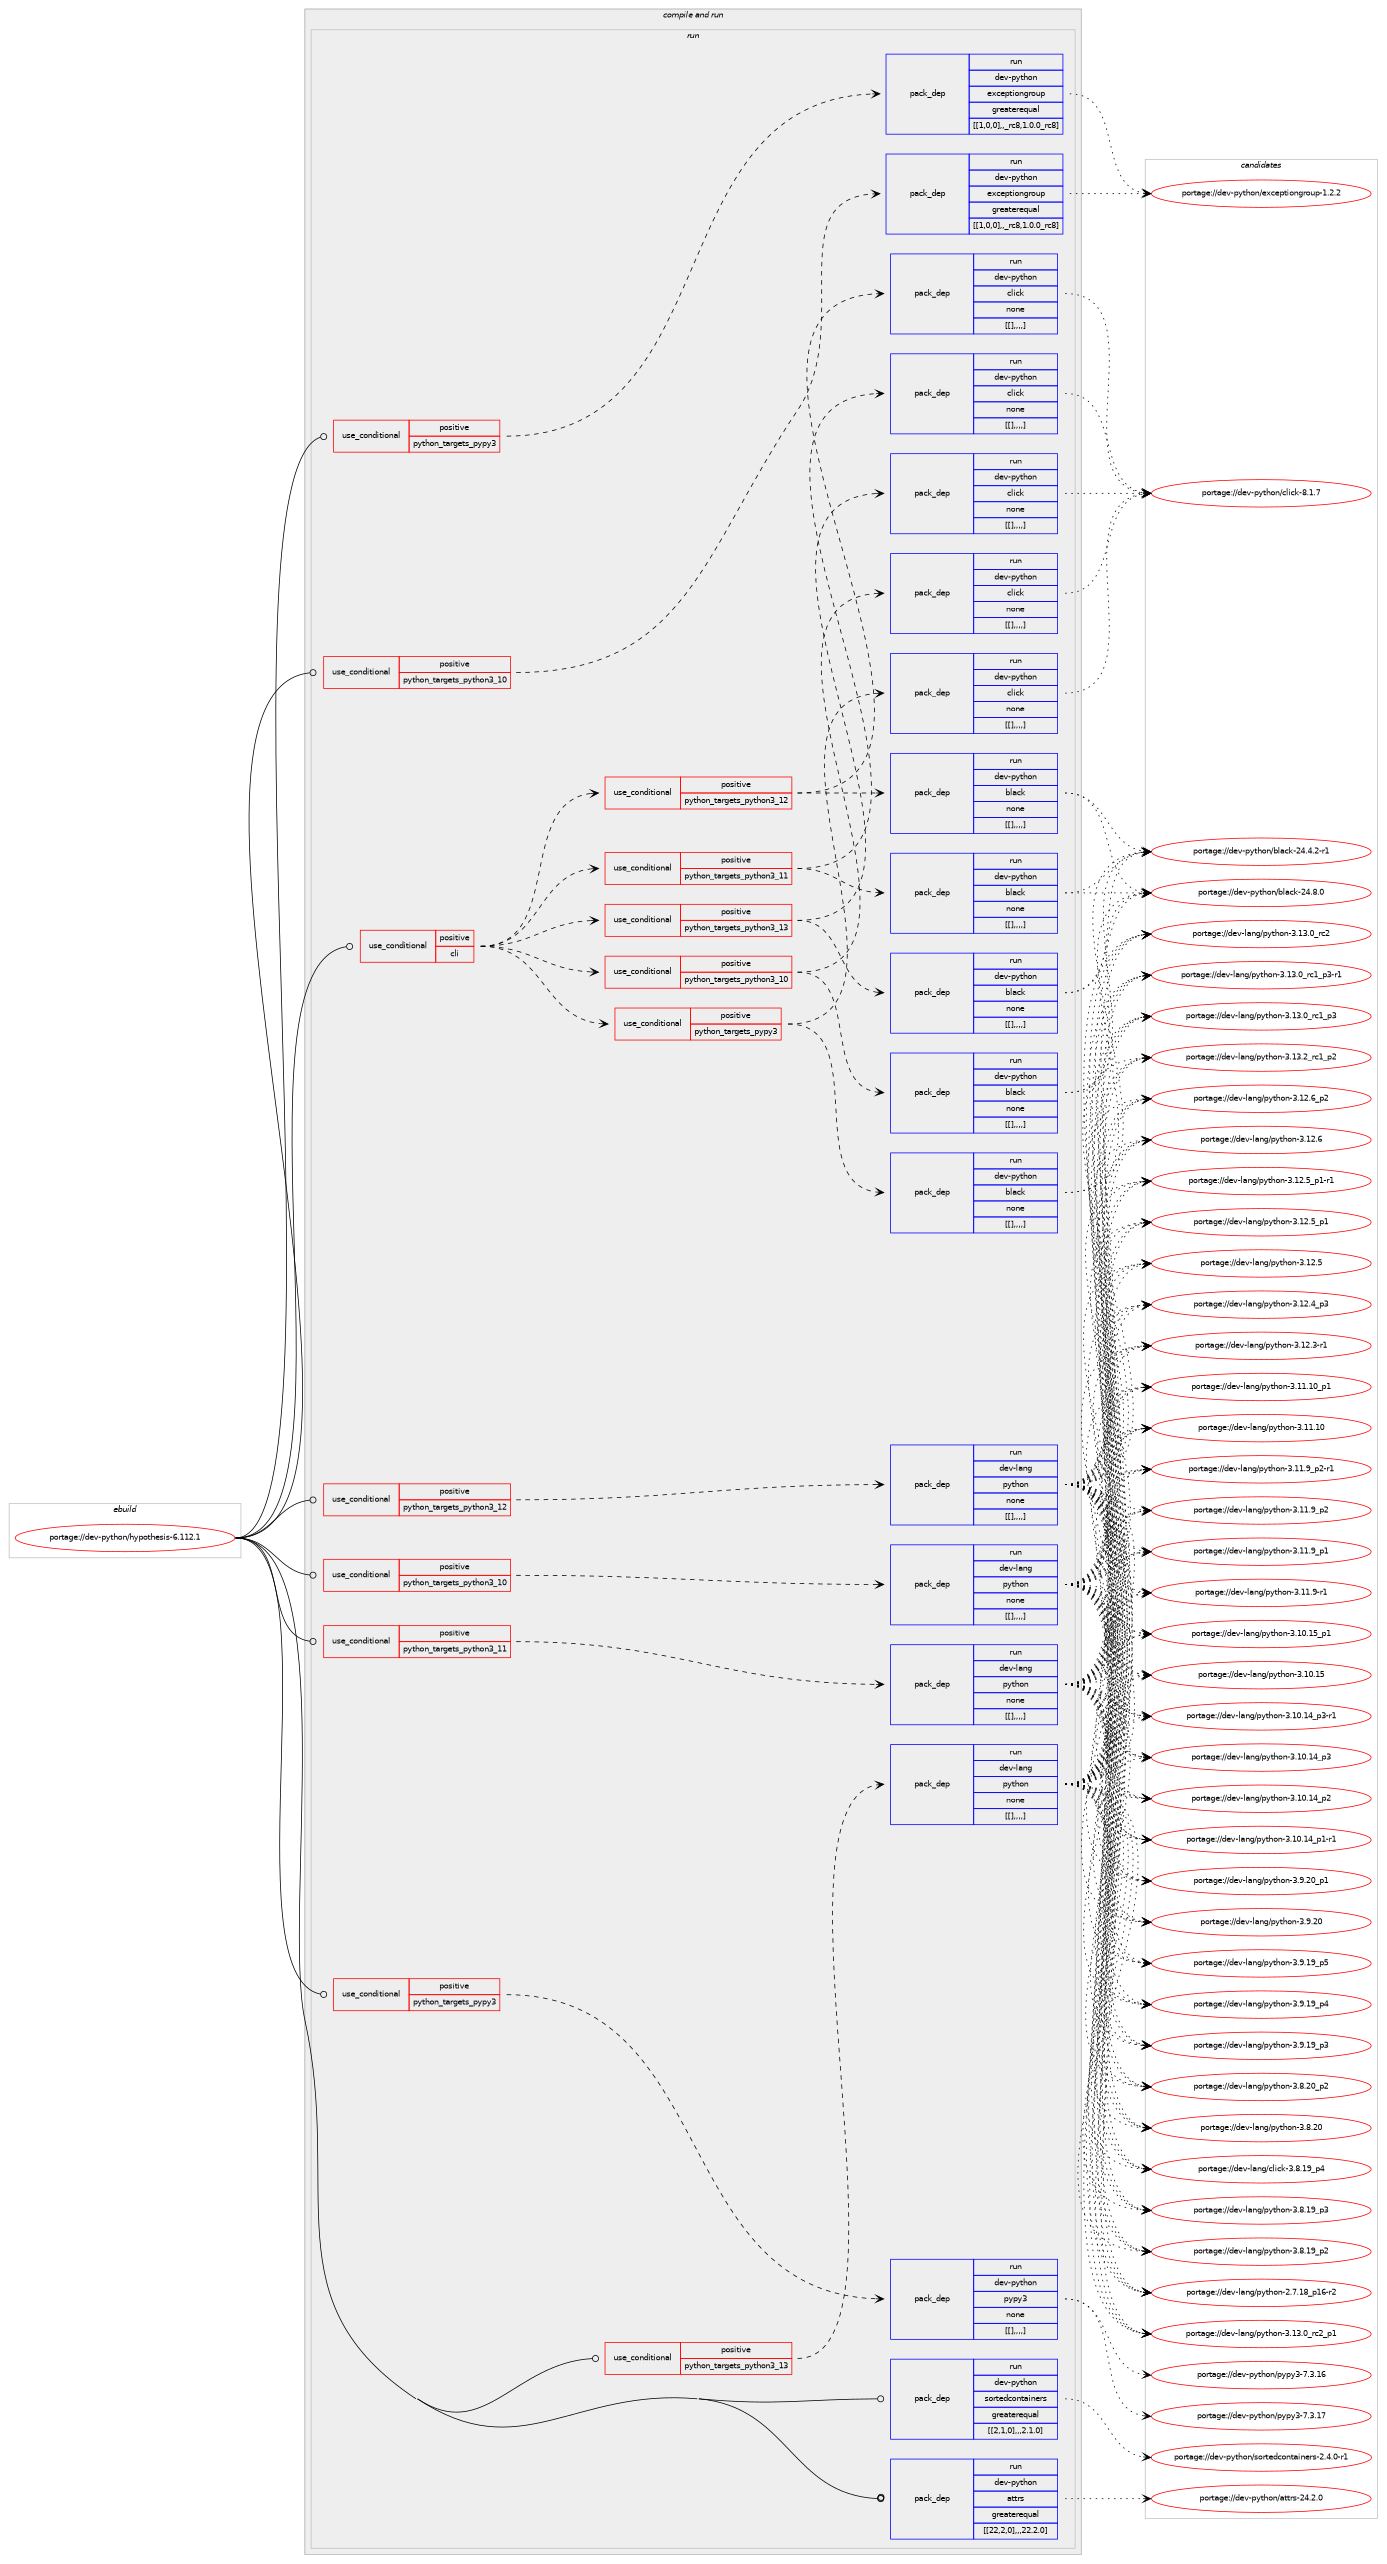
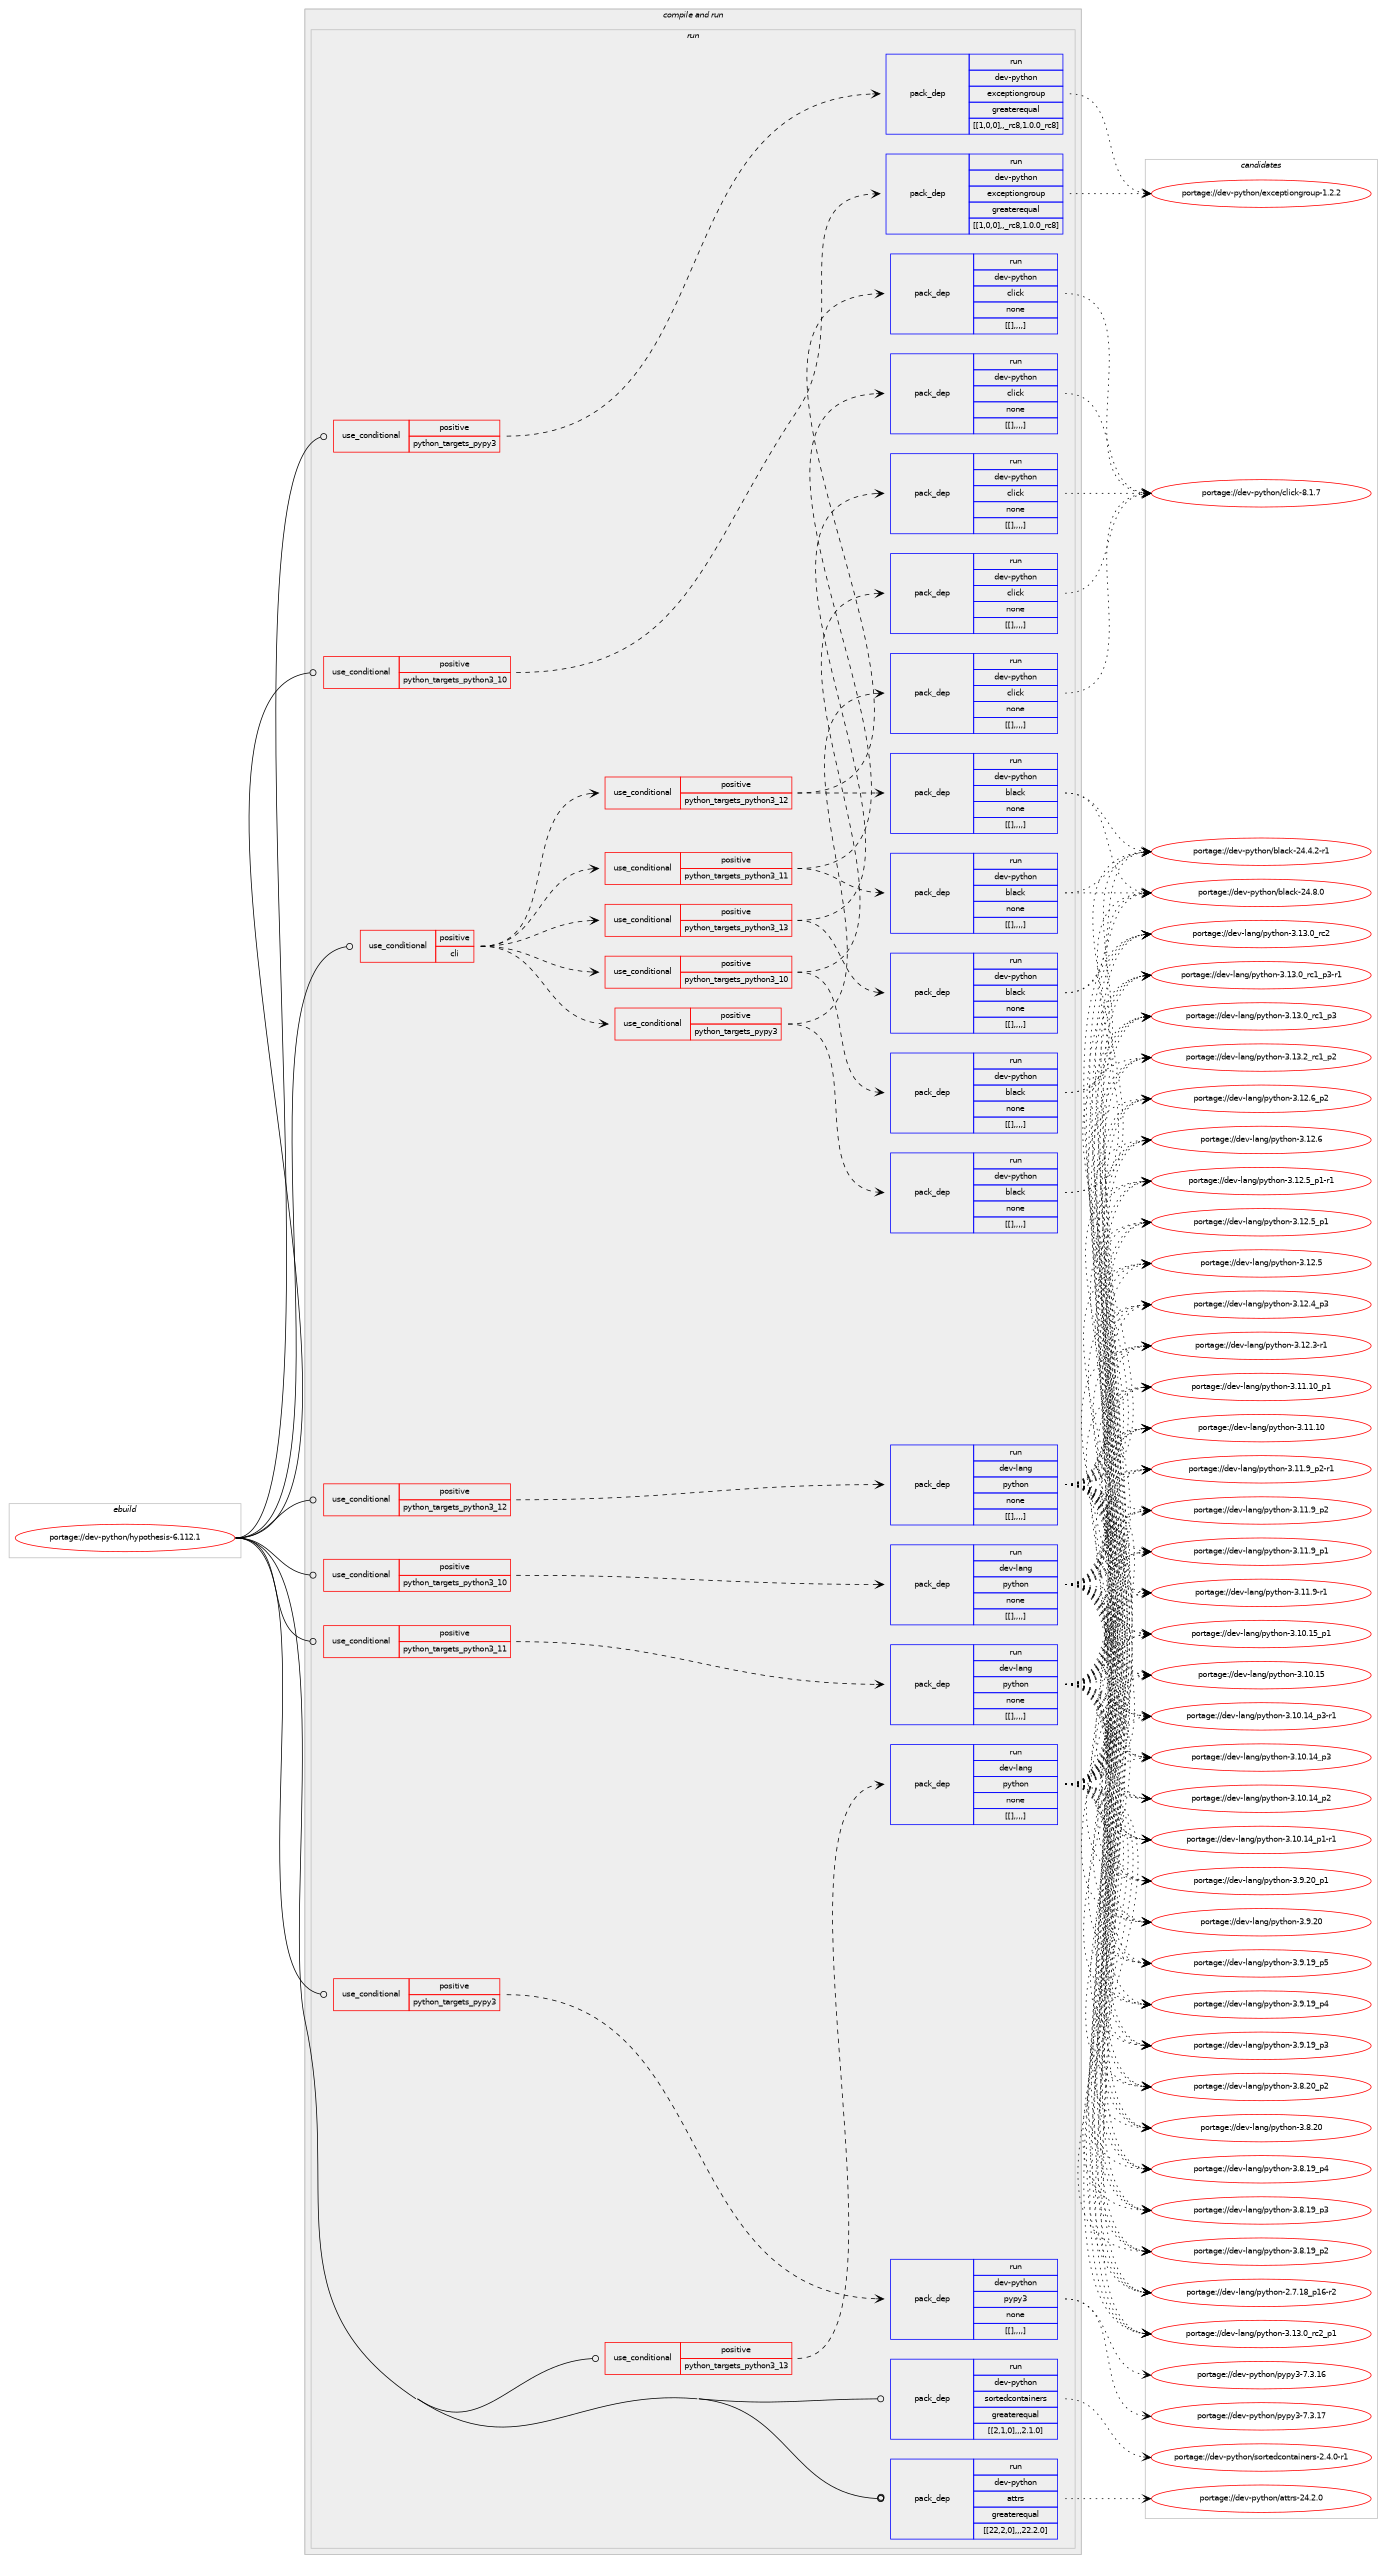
node "portage://dev-lang/click-3.8.19_p4": label "portage://dev-lang/click-3.8.19_p4" -> "portage://dev-lang/python-3.8.19_p4"
